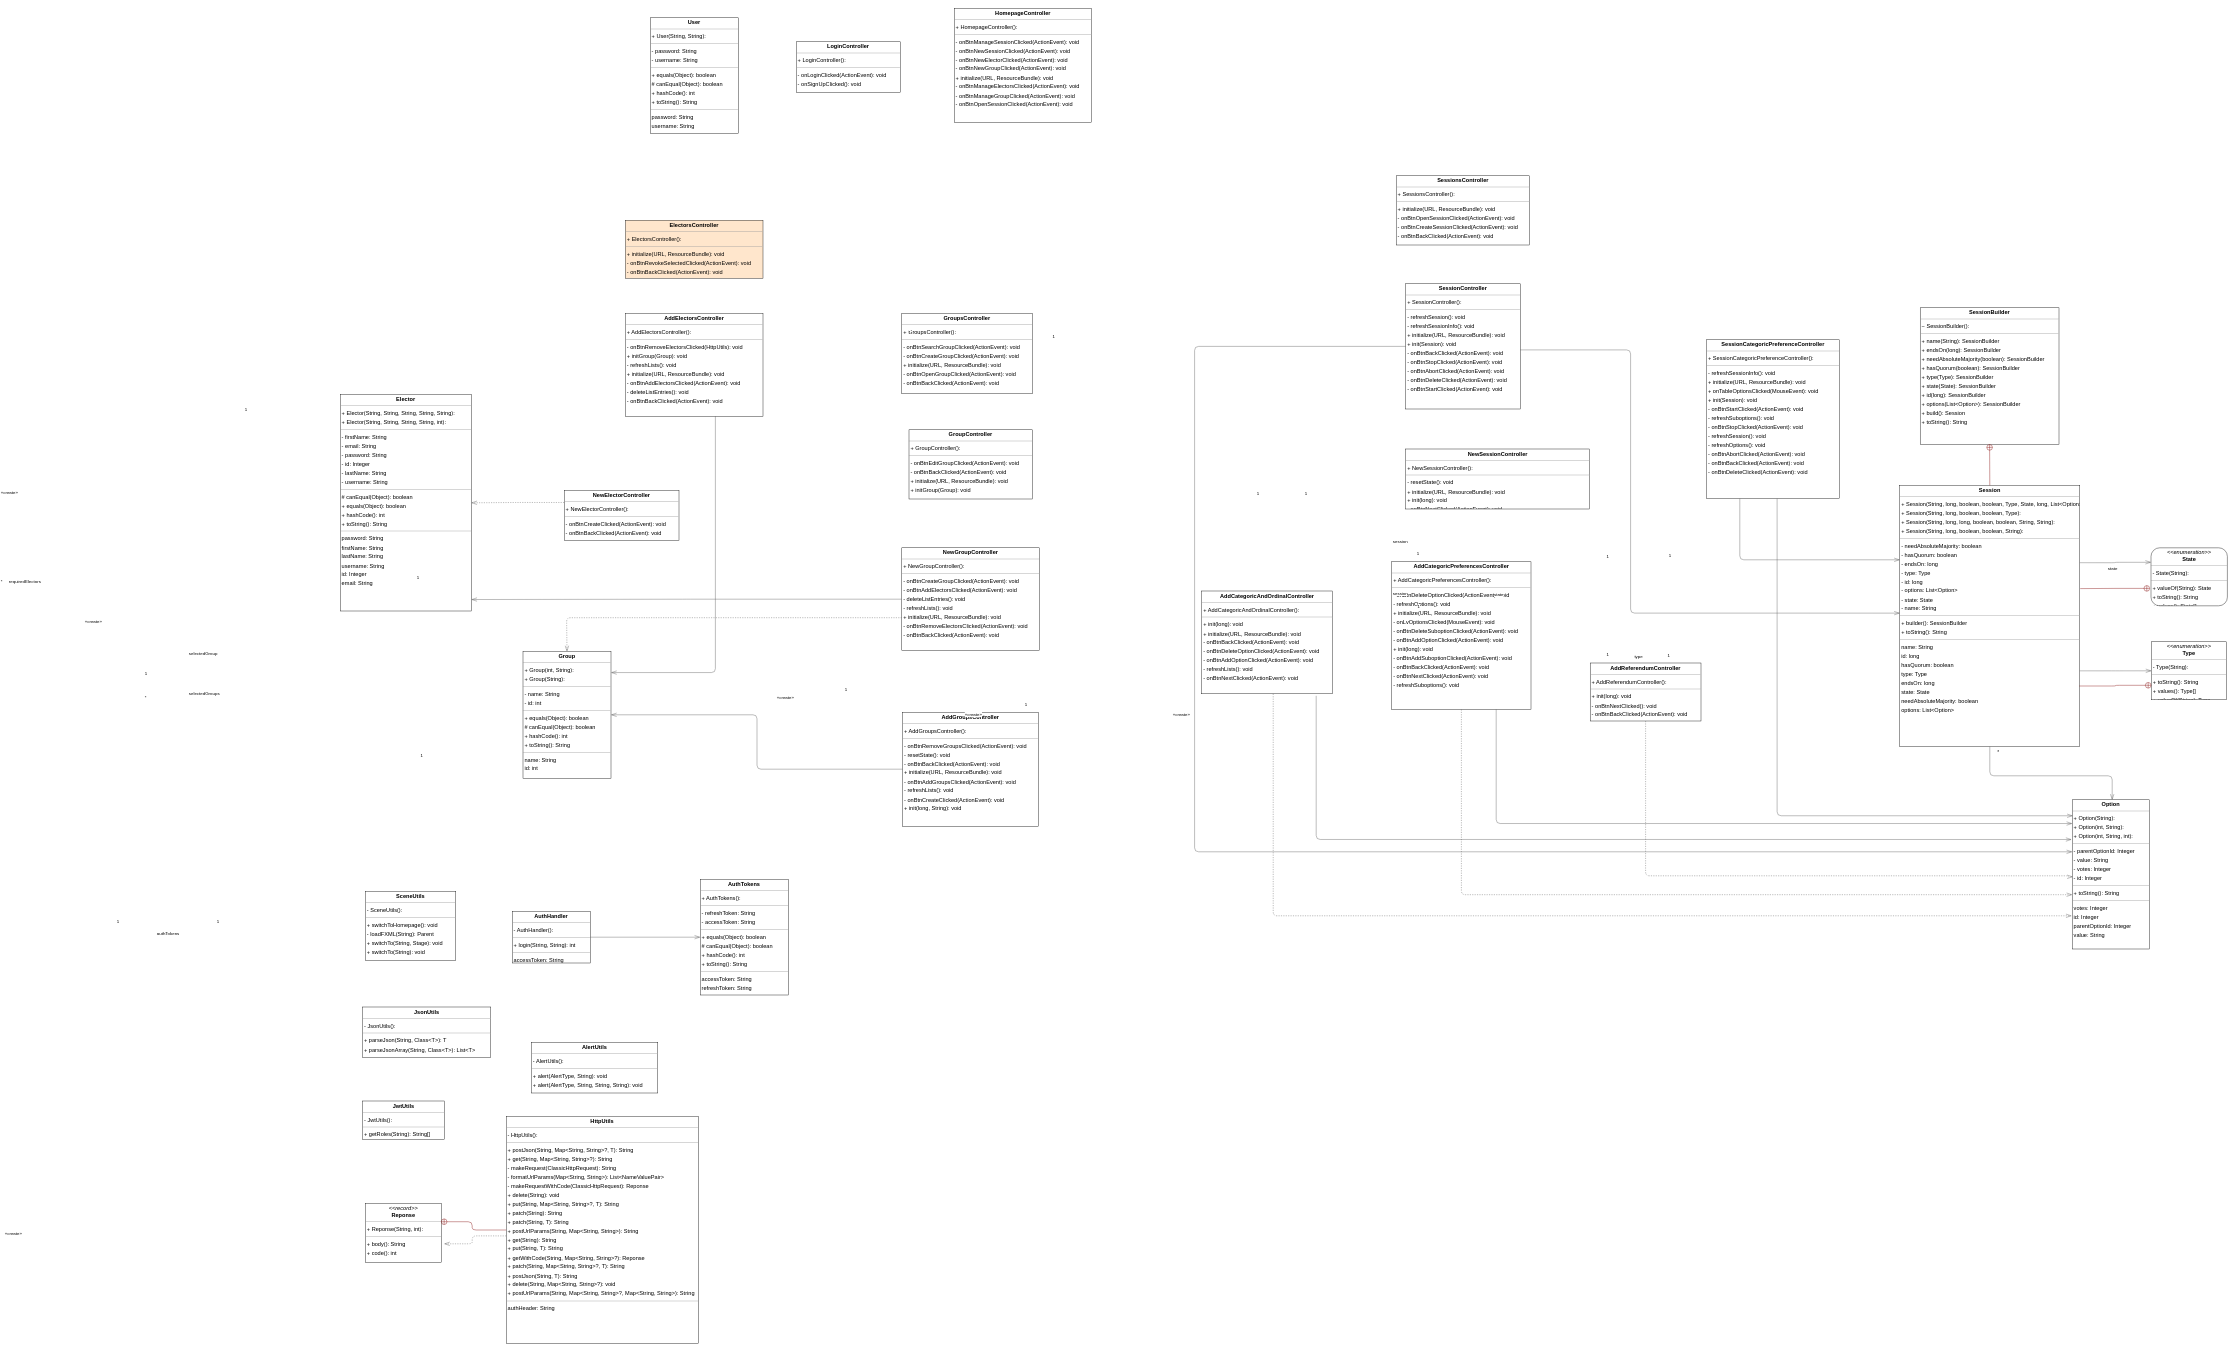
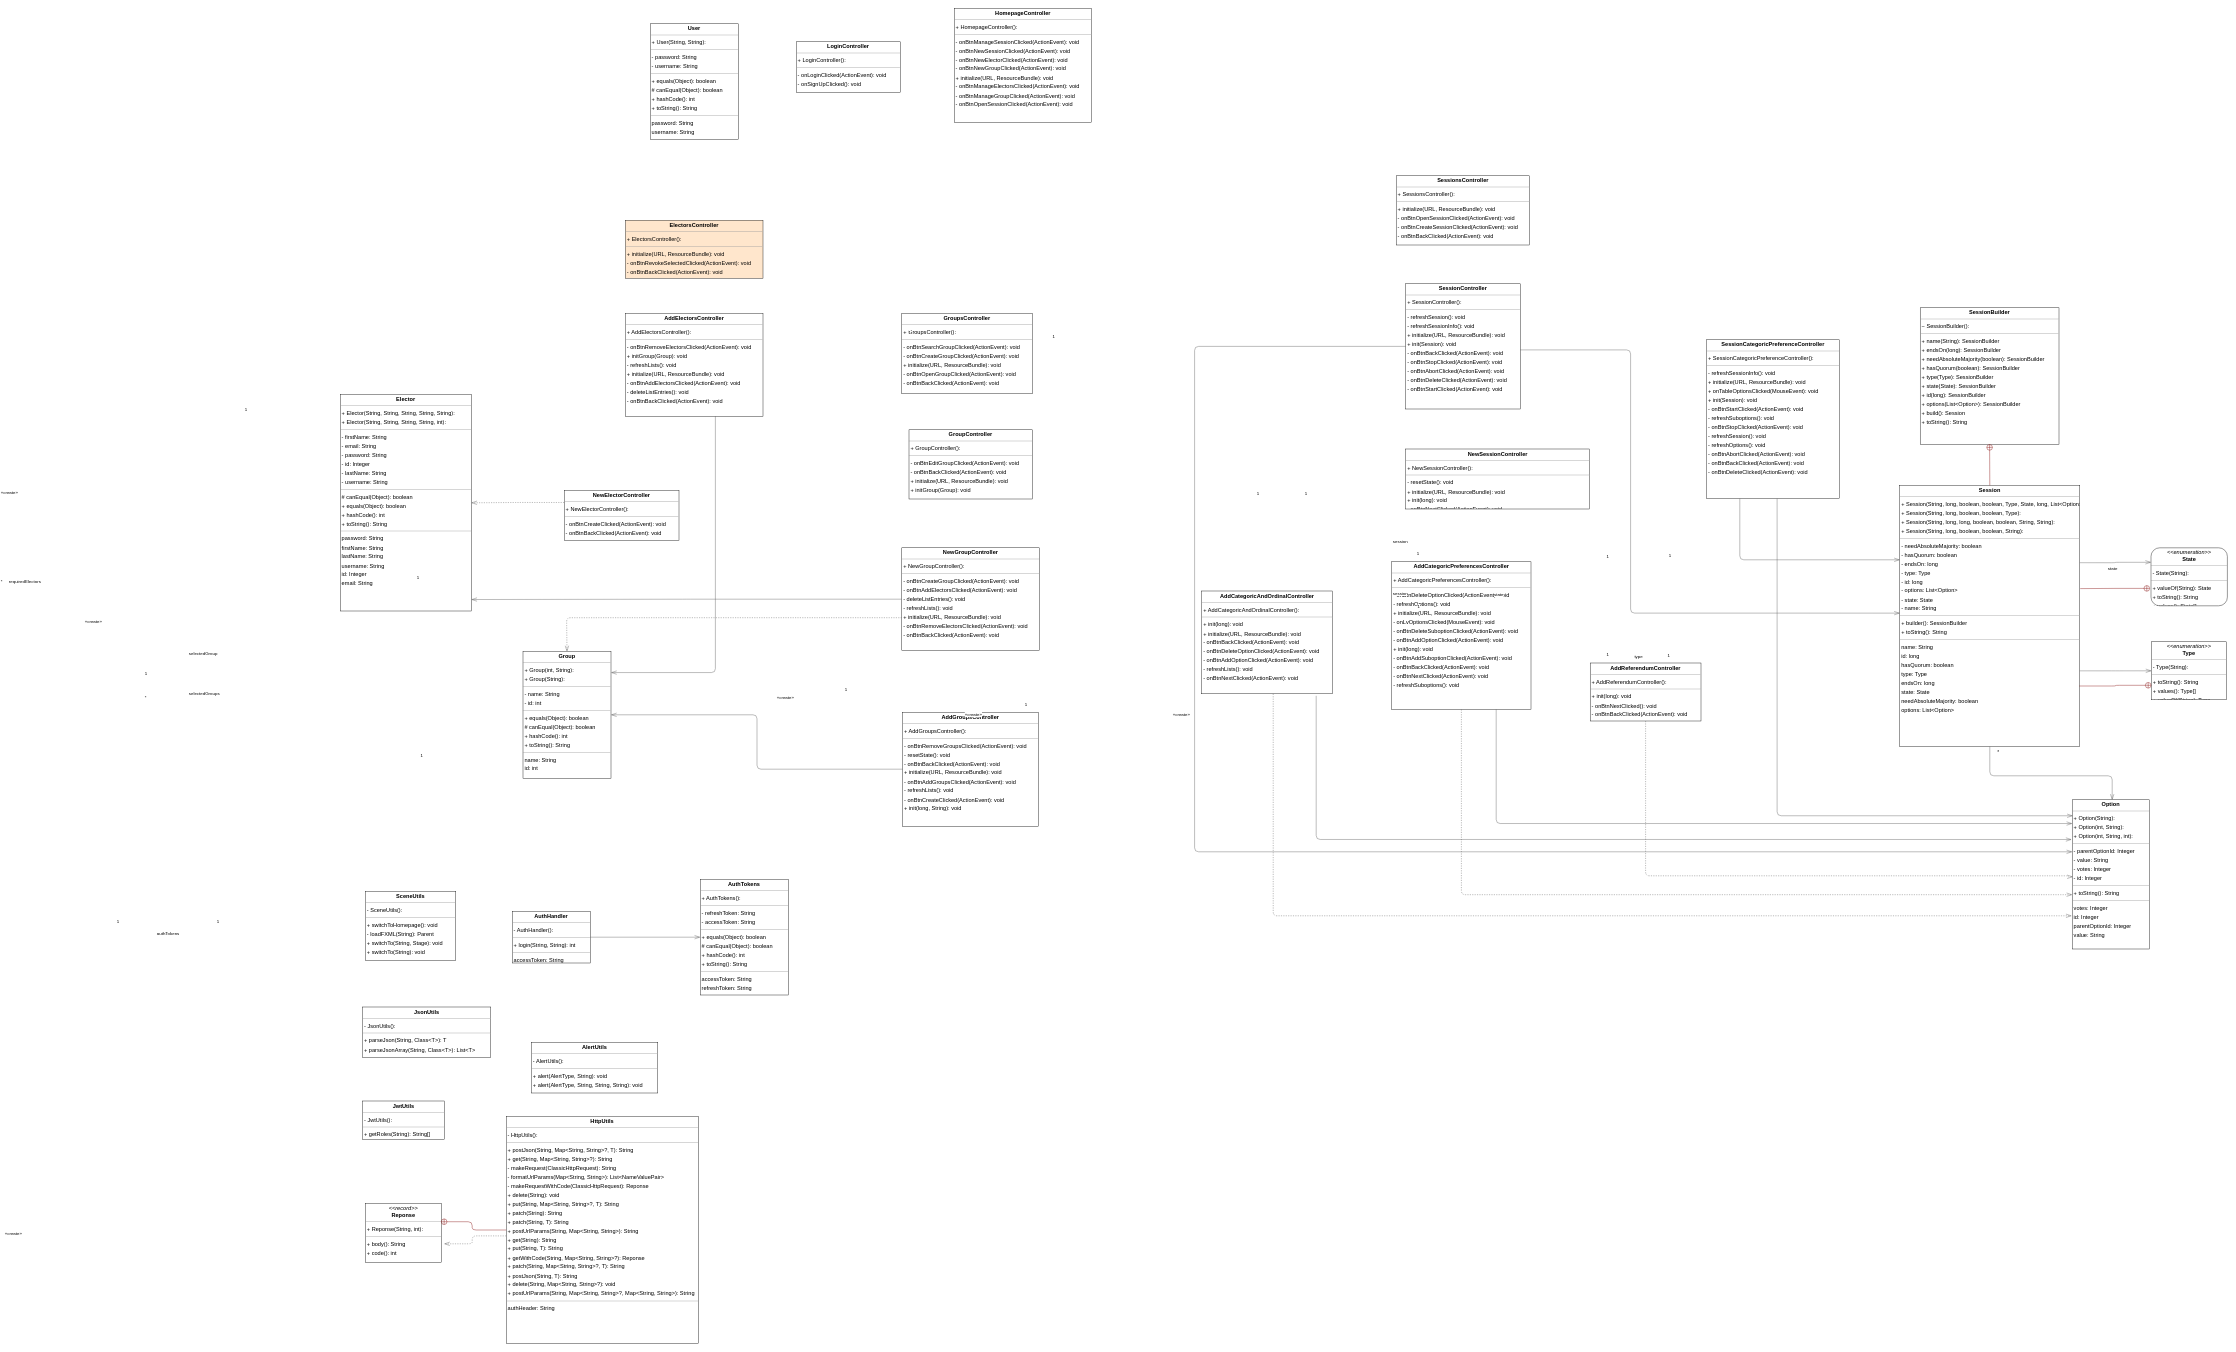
node "User + User(String, String): - password: String - username: String + equals(Object): boolean # canEqual(Object): boolean + hashCode(): int + toString(): String password: String username: String": moved (694, 76) -> (694, 82)
node "AddElectorsController + AddElectorsController(): - onBtnRemoveElectorsClicked(HttpUtils): void + initGroup(Group): void - refreshLists(): void + initialize(URL, ResourceBundle): void - onBtnAddElectorsClicked(ActionEvent): void - deleteListEntries(): void - onBtnBackClicked(ActionEvent): void": label "AddElectorsController + AddElectorsController(): - onBtnRemoveElectorsClicked(HttpUtils): void + initGroup(Group): void - refreshLists(): void + initialize(URL, ResourceBundle): void - onBtnAddElectorsClicked(ActionEvent): void - deleteListEntries(): void - onBtnBackClicked(ActionEvent): void" -> "AddElectorsController + AddElectorsController(): - onBtnRemoveElectorsClicked(ActionEvent): void + initGroup(Group): void - refreshLists(): void + initialize(URL, ResourceBundle): void - onBtnAddElectorsClicked(ActionEvent): void - deleteListEntries(): void - onBtnBackClicked(ActionEvent): void"
